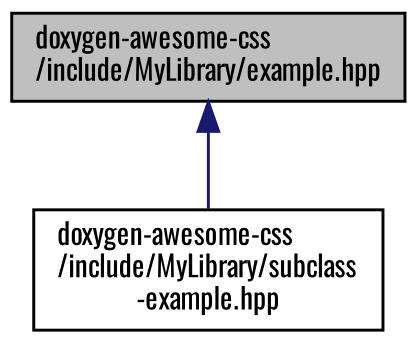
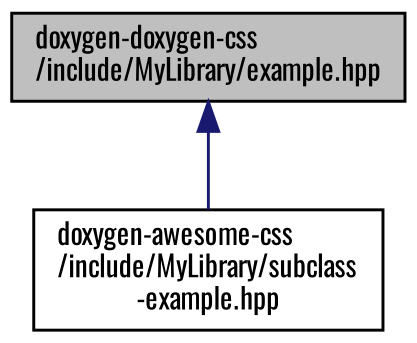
node "doxygen-awesome-css /include/MyLibrary/example.hpp": label "doxygen-awesome-css /include/MyLibrary/example.hpp" -> "doxygen-doxygen-css /include/MyLibrary/example.hpp"
